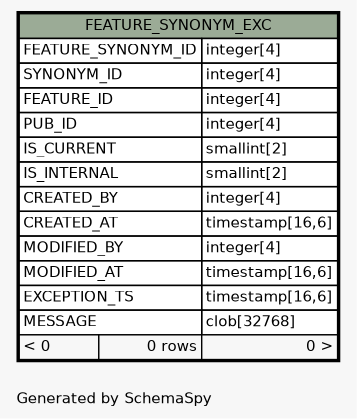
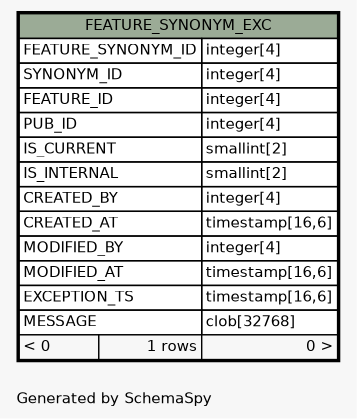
node "FEATURE_SYNONYM_EXC": text "0 rows" -> "1 rows"
